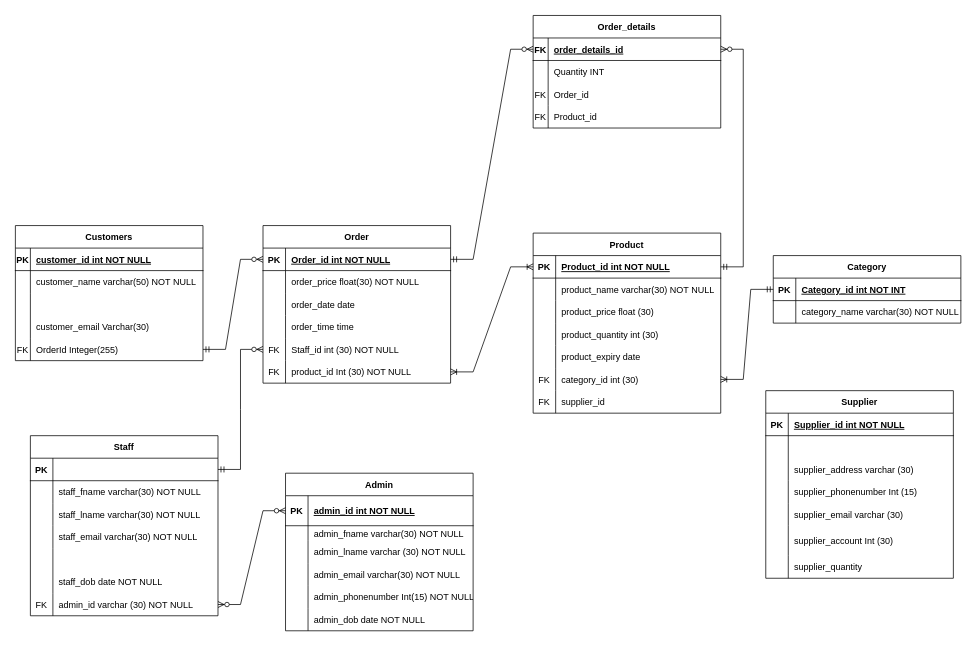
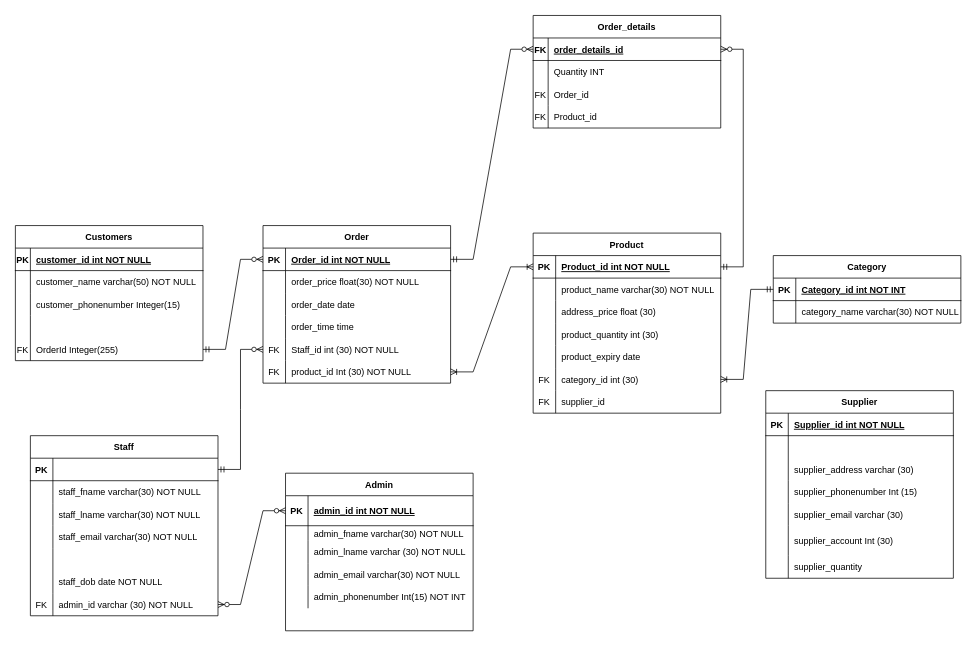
node "customer_phonenumber Integer(15)": added
node "product_price float (30)": label "product_price float (30)" -> "address_price float (30)"
node "customer_email Varchar(30)": removed
node "admin_phonenumber Int(15) NOT NULL": label "admin_phonenumber Int(15) NOT NULL" -> "admin_phonenumber Int(15) NOT INT"
node "admin_dob date NOT NULL": removed
